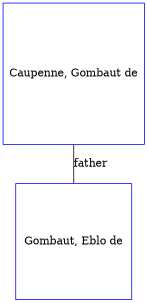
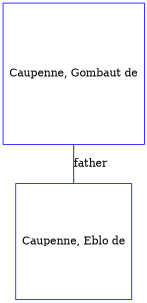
node "Gombaut, Eblo de": label "Gombaut, Eblo de" -> "Caupenne, Eblo de"
